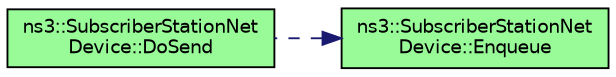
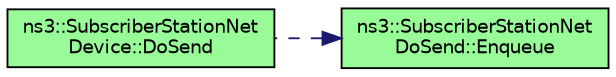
node "ns3::SubscriberStationNet Device::Enqueue": label "ns3::SubscriberStationNet Device::Enqueue" -> "ns3::SubscriberStationNet DoSend::Enqueue"
